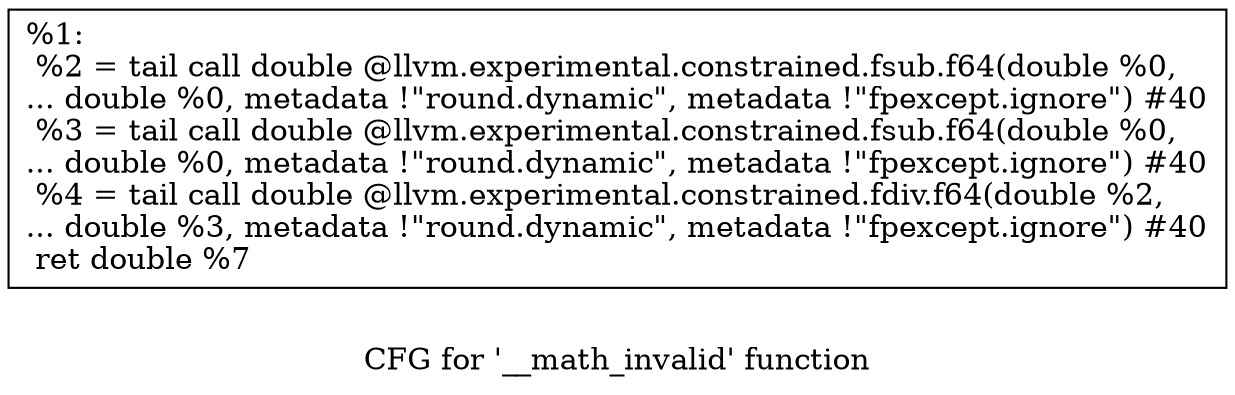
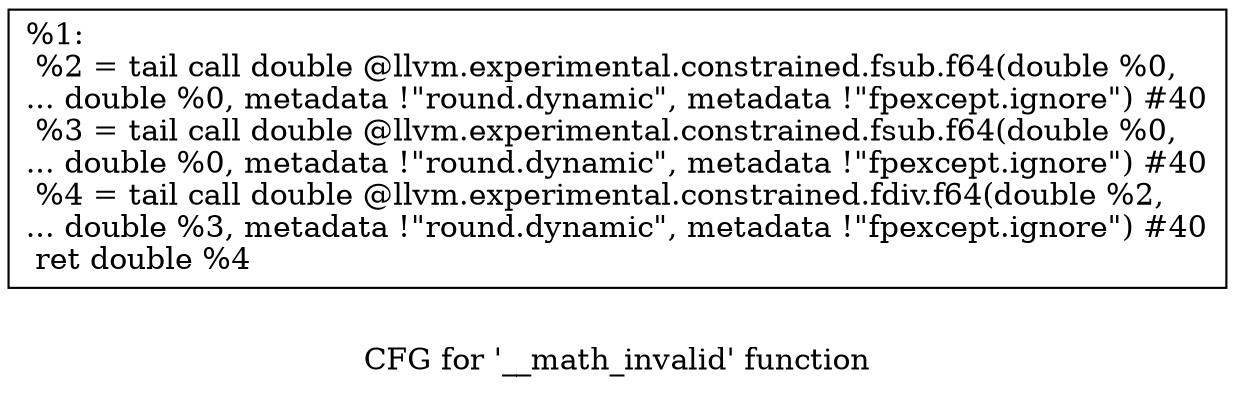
node "%1:": text "ret double %7" -> "ret double %4"
